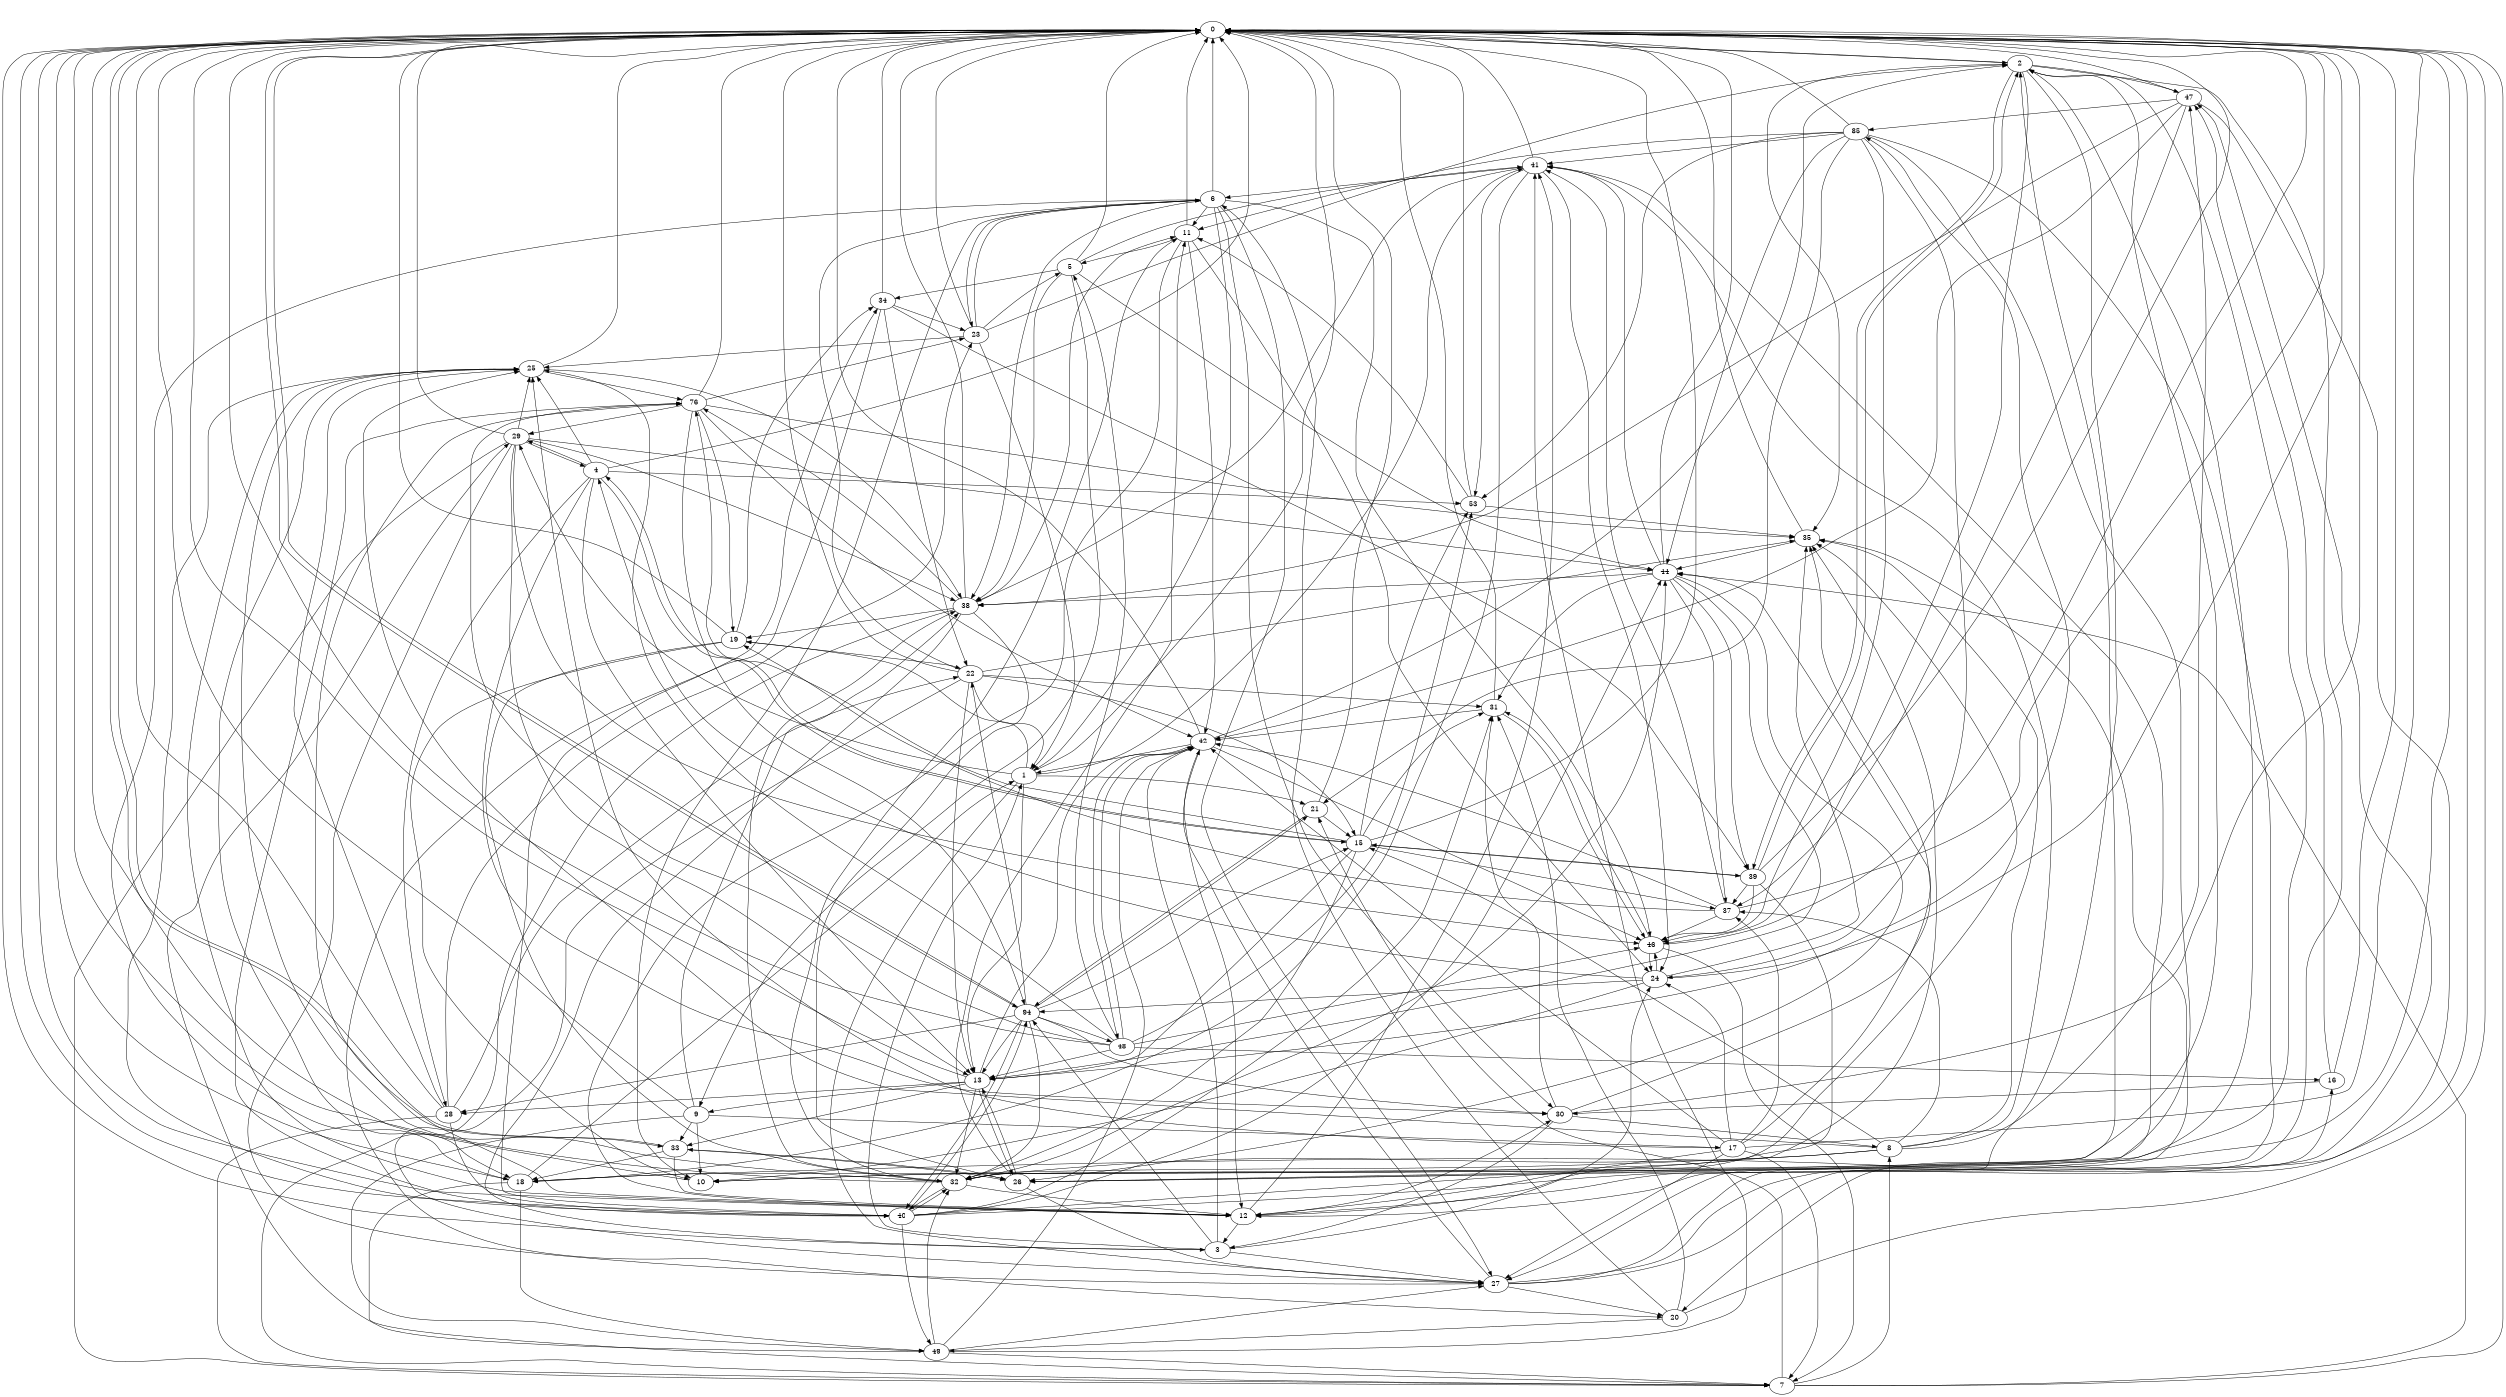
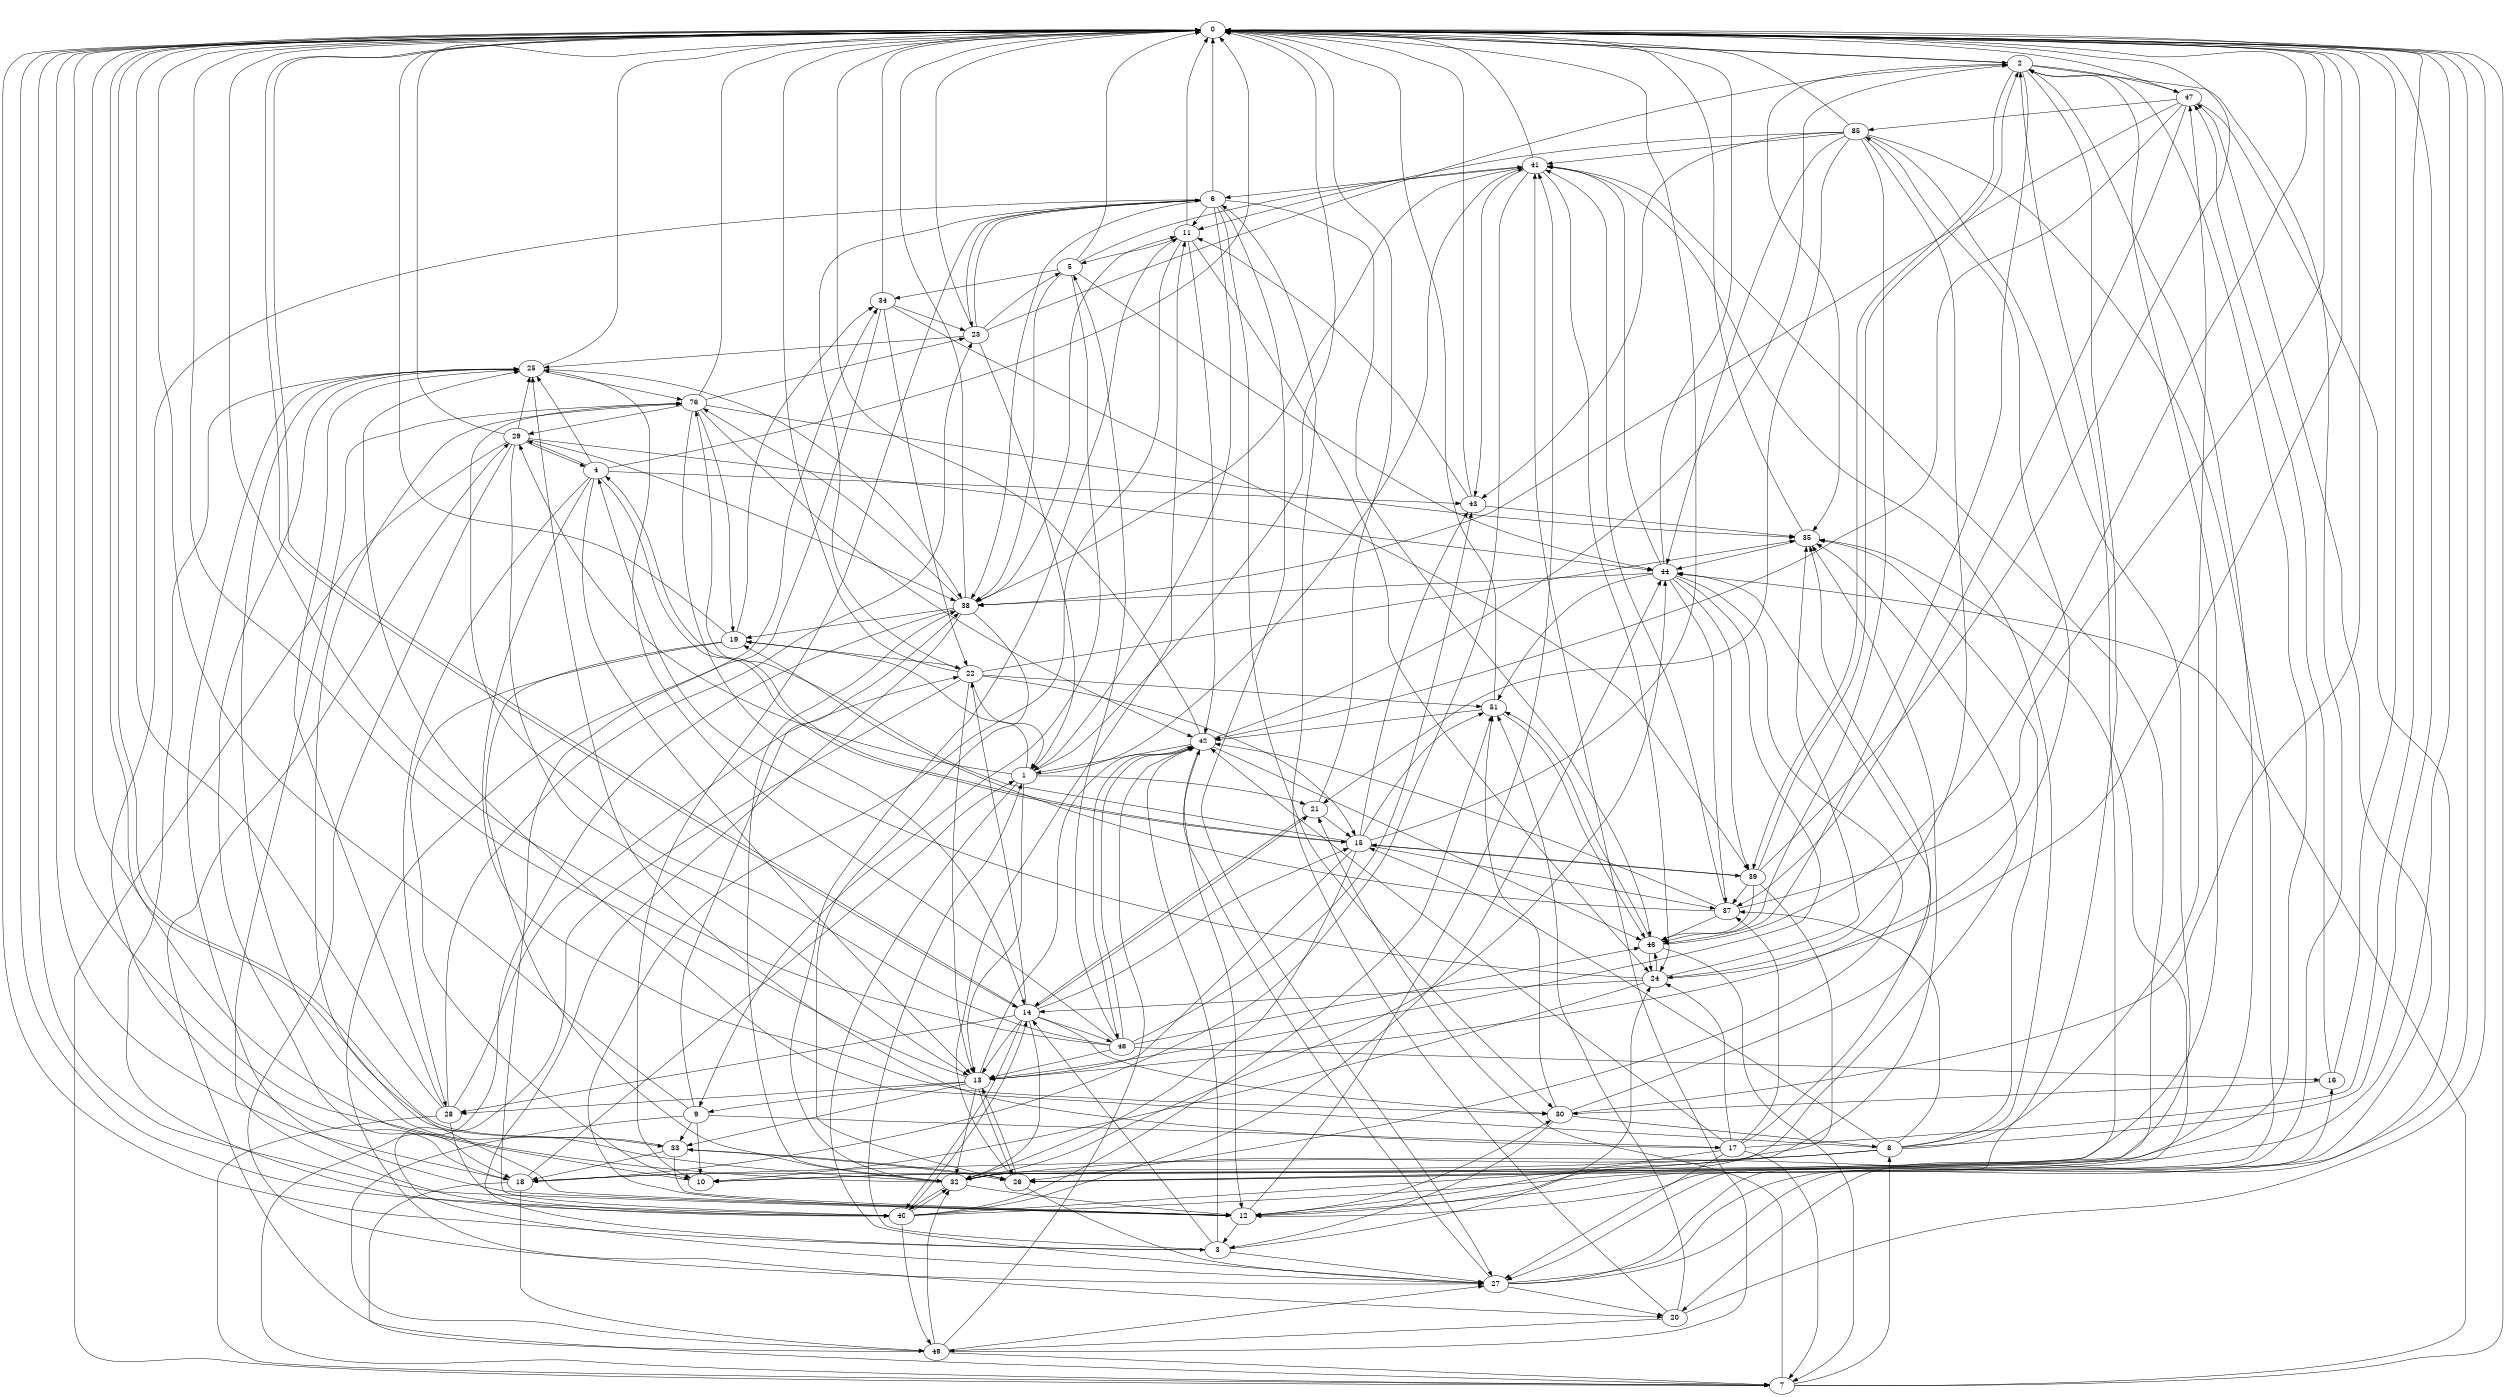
edge "8" -> "0": added
node "53": label "53" -> "43"
node "31": label "31" -> "51"
edge "29" -> "46": removed
node "94": label "94" -> "14"
